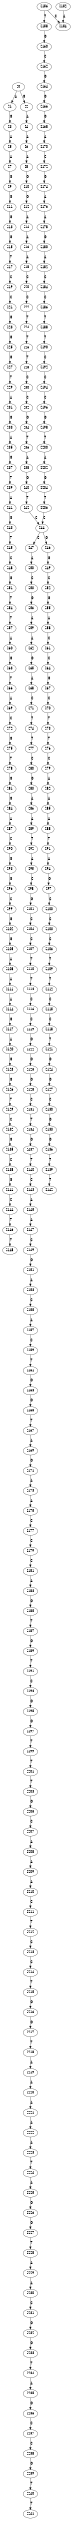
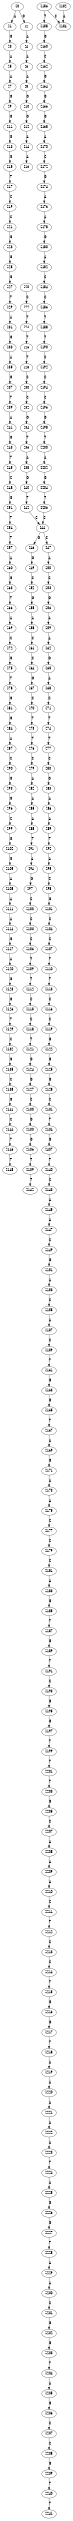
node "S18": removed
